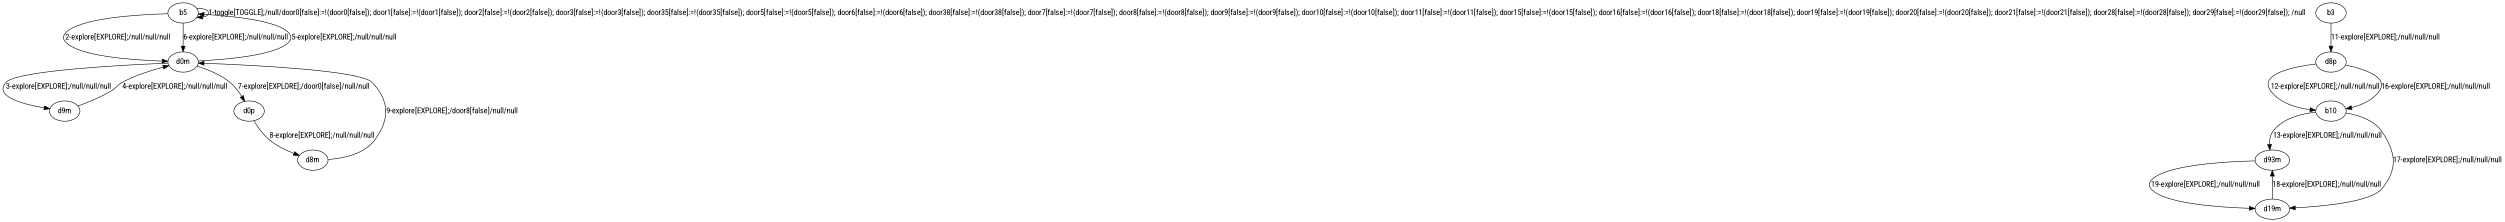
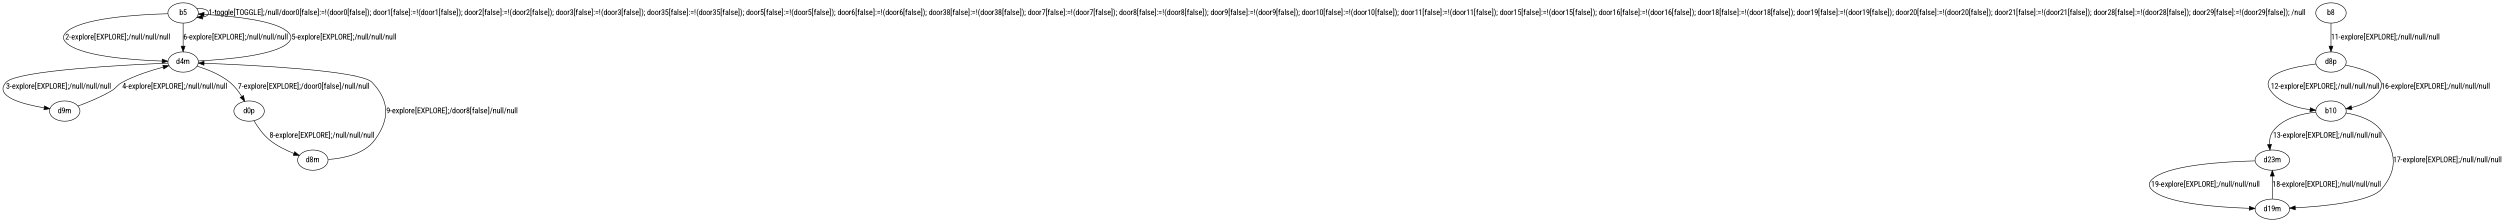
node "b3": label "b3" -> "b8"
node "d0m": label "d0m" -> "d4m"
node "d93m": label "d93m" -> "d23m"
